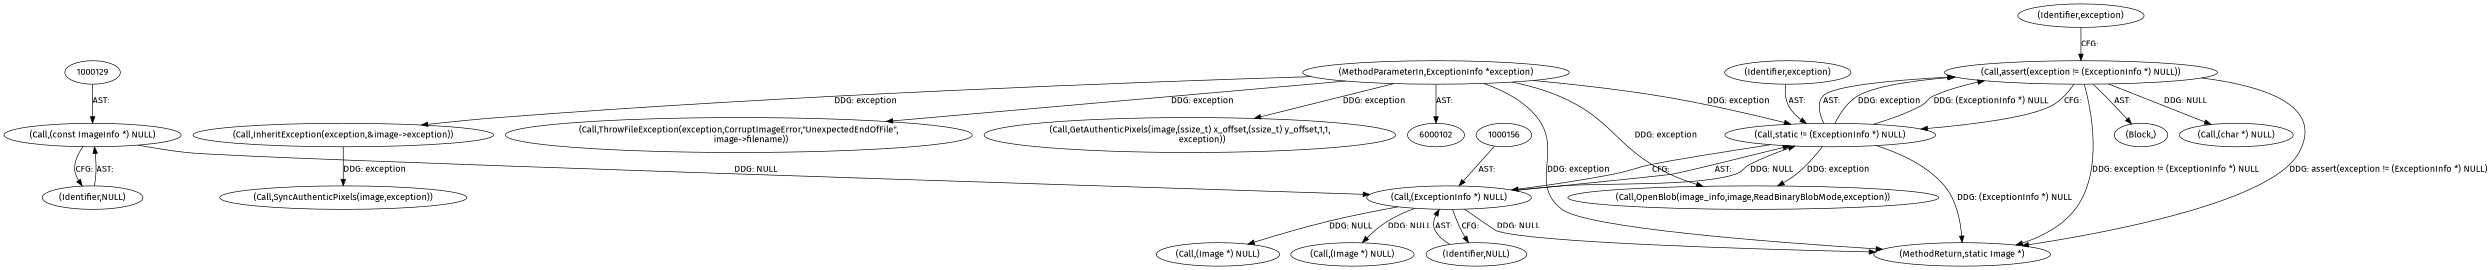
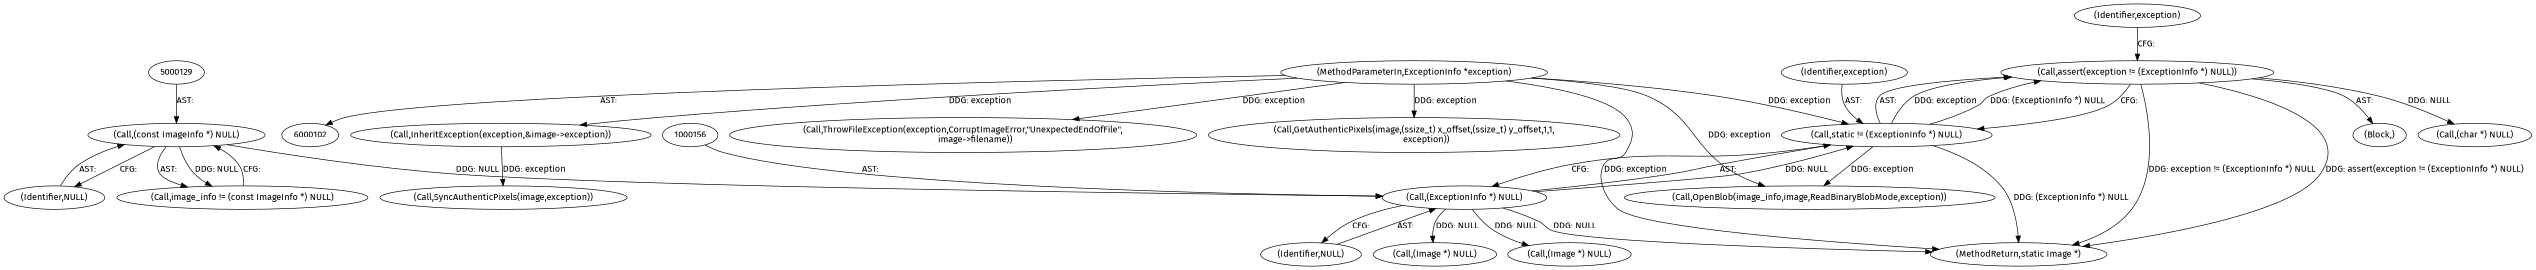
node "1000129": label "1000129" -> "5000129"
node "(Call,image_info != (const ImageInfo *) NULL)": added
